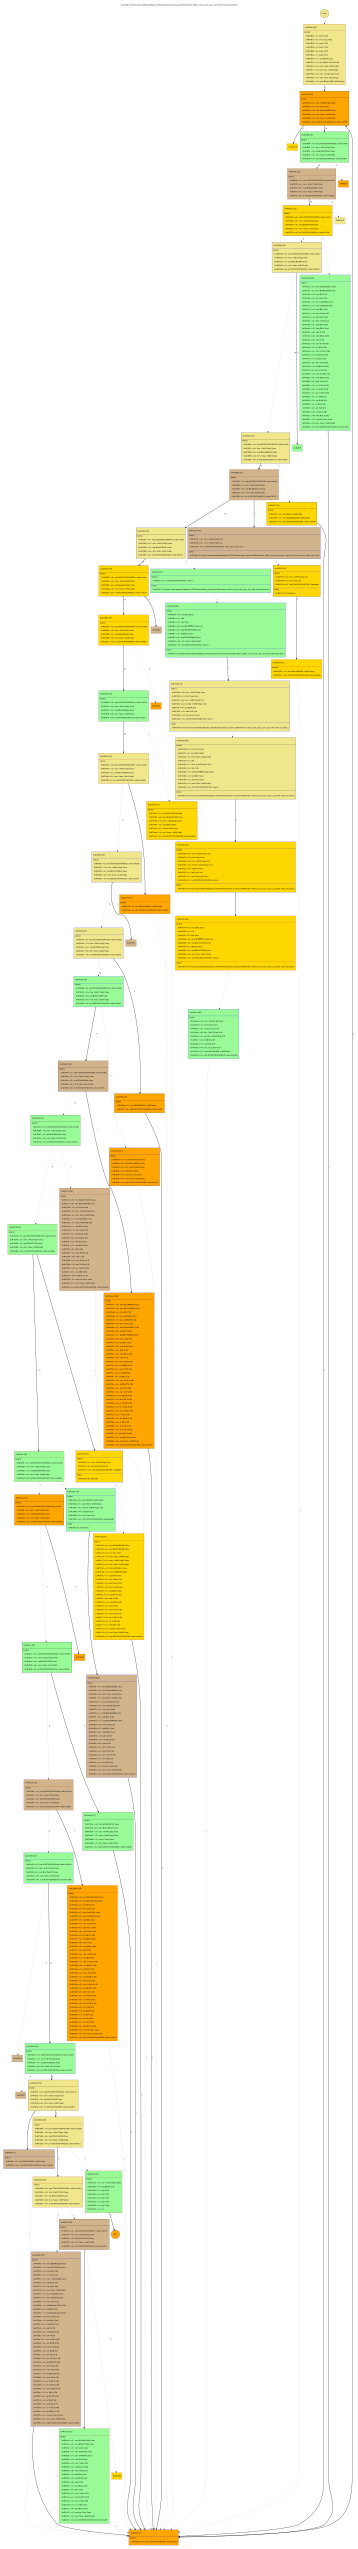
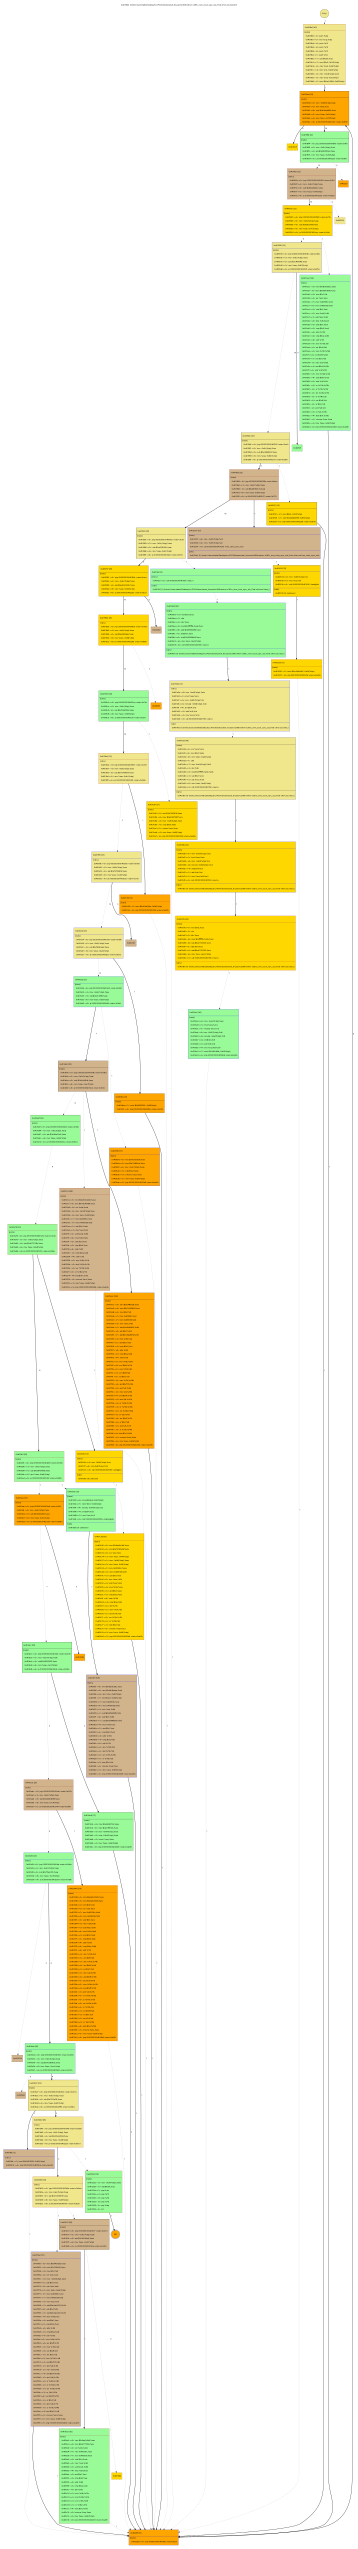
edge "0x401a5f [25]" -> "0x4021ca [89]": now "0x401a46 [25]" -> "0x4021ca [89]"
